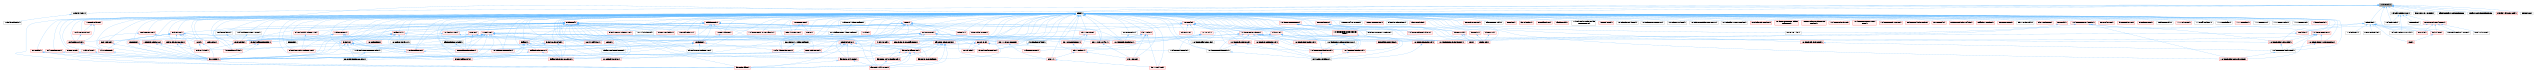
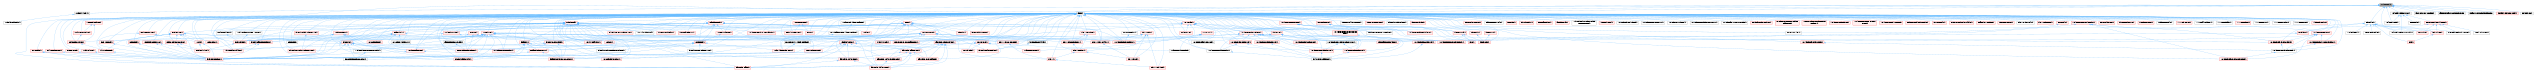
node "PlatformIoDispatcherBase.h": label "PlatformIoDispatcherBase.h" -> "BlueprintActionDatabaseRegistrar.h"
node "EnumLiteral.h": label "EnumLiteral.h" -> "EngineSharedPCH.h"
